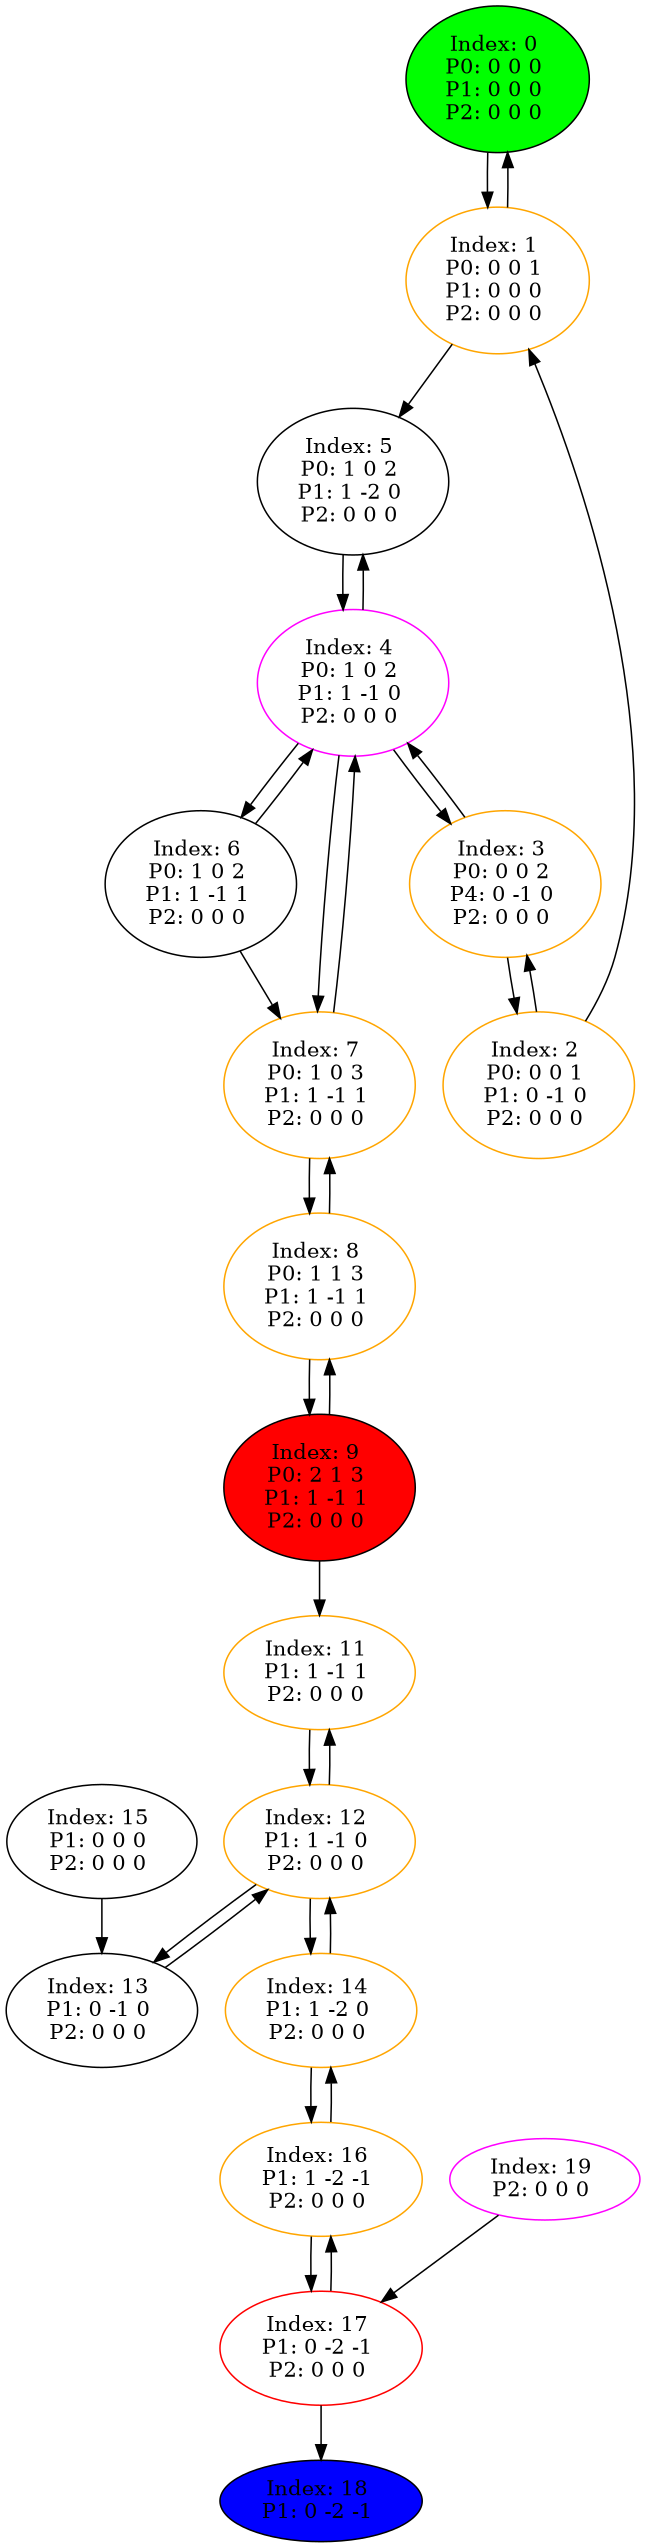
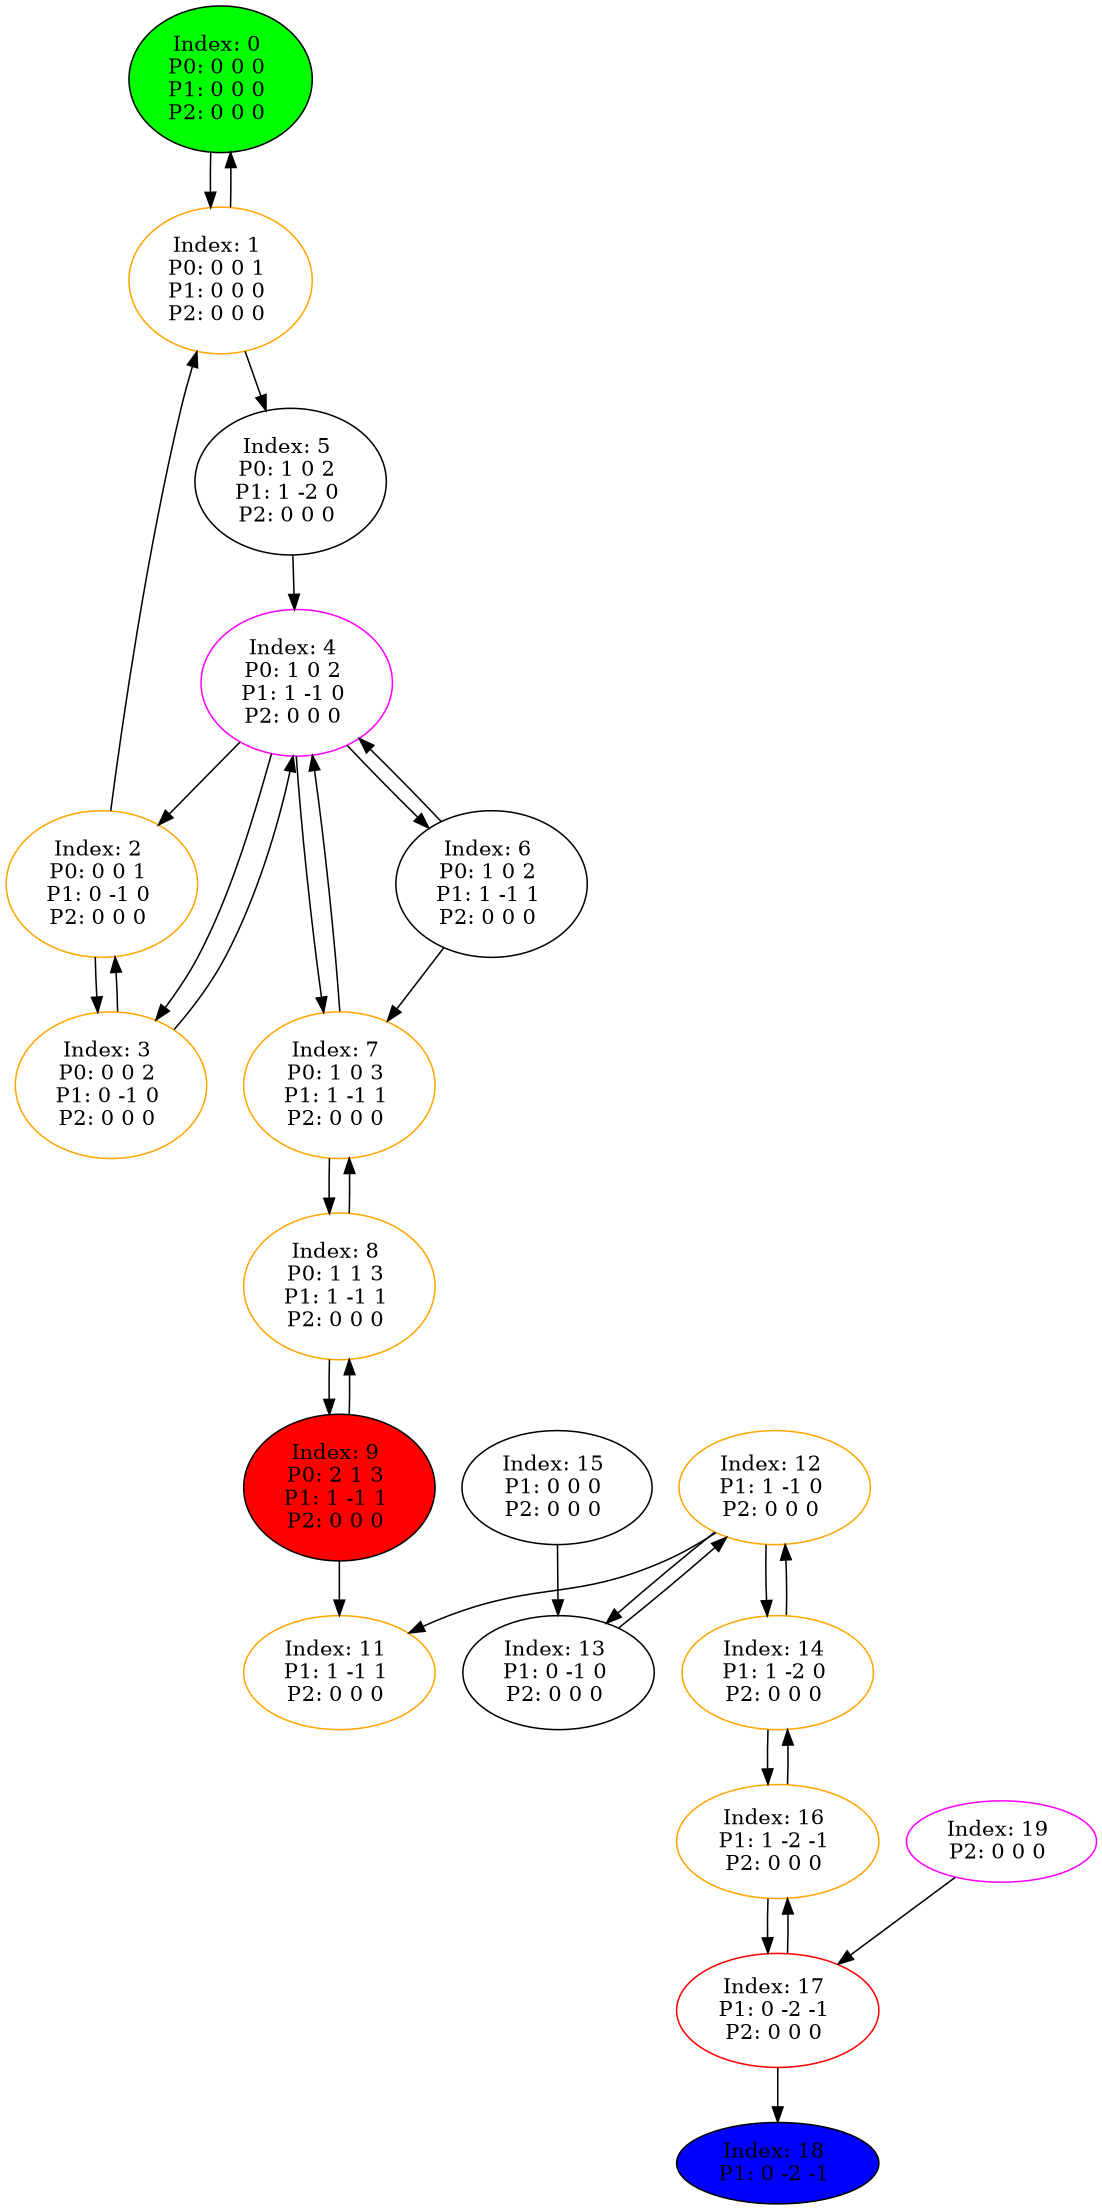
edge "Index: 4 P0: 1 0 2 P1: 1 -1 0 P2: 0 0 0" -> "Index: 5 P0: 1 0 2 P1: 1 -2 0 P2: 0 0 0": now "Index: 4 P0: 1 0 2 P1: 1 -1 0 P2: 0 0 0" -> "Index: 2 P0: 0 0 1 P1: 0 -1 0 P2: 0 0 0"
node "Index: 3 P0: 0 0 2 P4: 0 -1 0 P2: 0 0 0": label "Index: 3 P0: 0 0 2 P4: 0 -1 0 P2: 0 0 0" -> "Index: 3 P0: 0 0 2 P1: 0 -1 0 P2: 0 0 0"
edge "Index: 11 P1: 1 -1 1 P2: 0 0 0" -> "Index: 12 P1: 1 -1 0 P2: 0 0 0": removed
